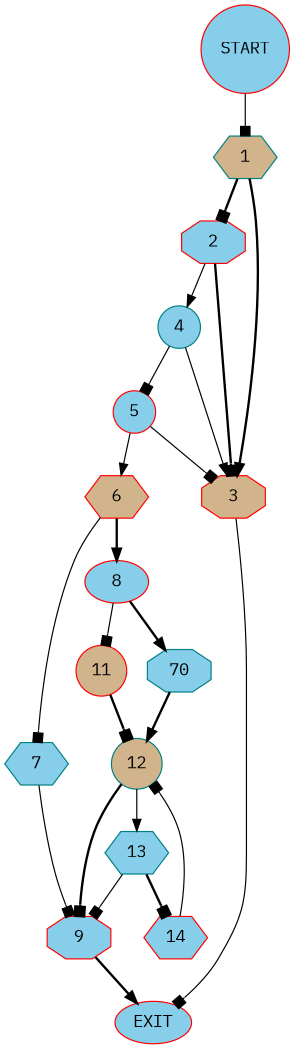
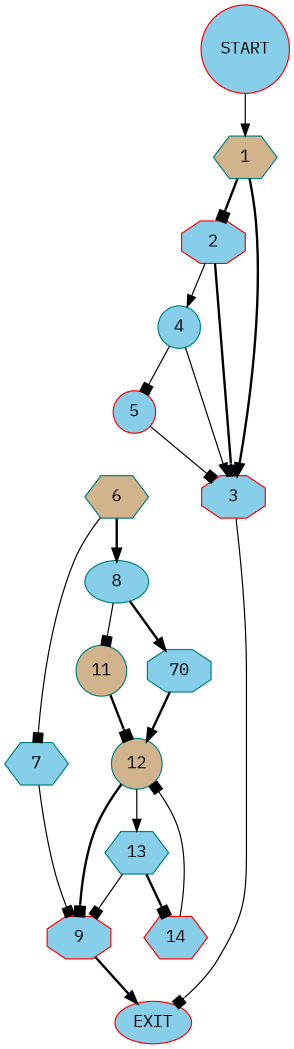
edge "START" -> "1": arrowhead box -> normal
edge "5" -> "6": removed
node "6": color red -> teal
node "3": fillcolor tan -> skyblue
node "8": color red -> teal
node "11": color red -> teal
